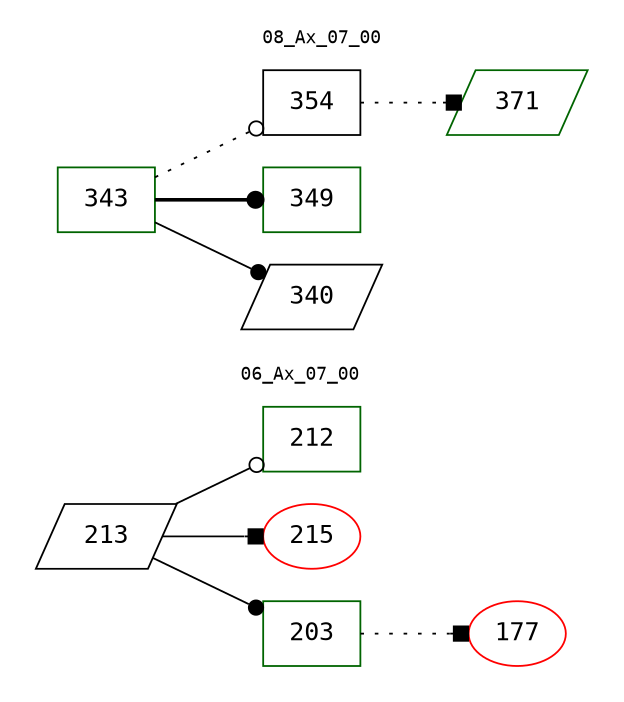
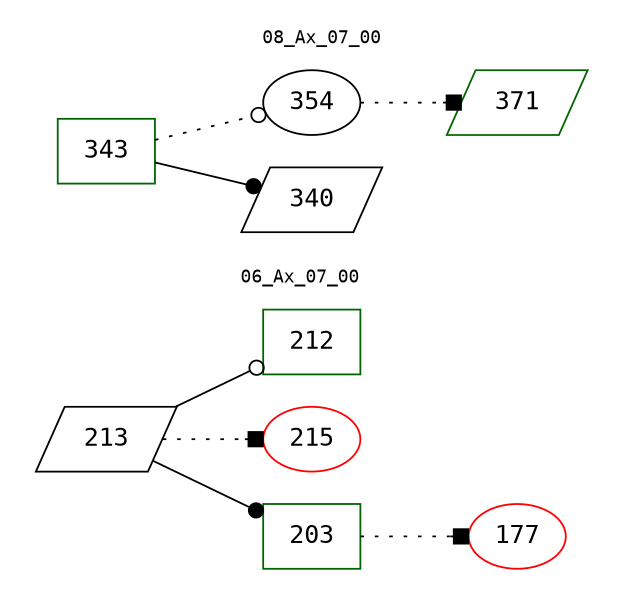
node "354": shape box -> ellipse
node "349": removed
edge "213" -> "215": style solid -> dotted
